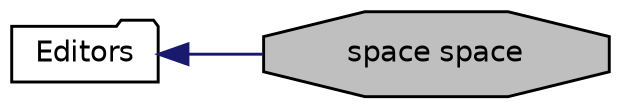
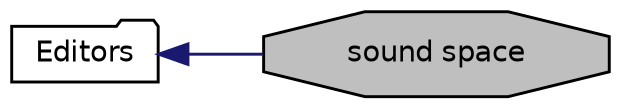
node "space space": label "space space" -> "sound space"
